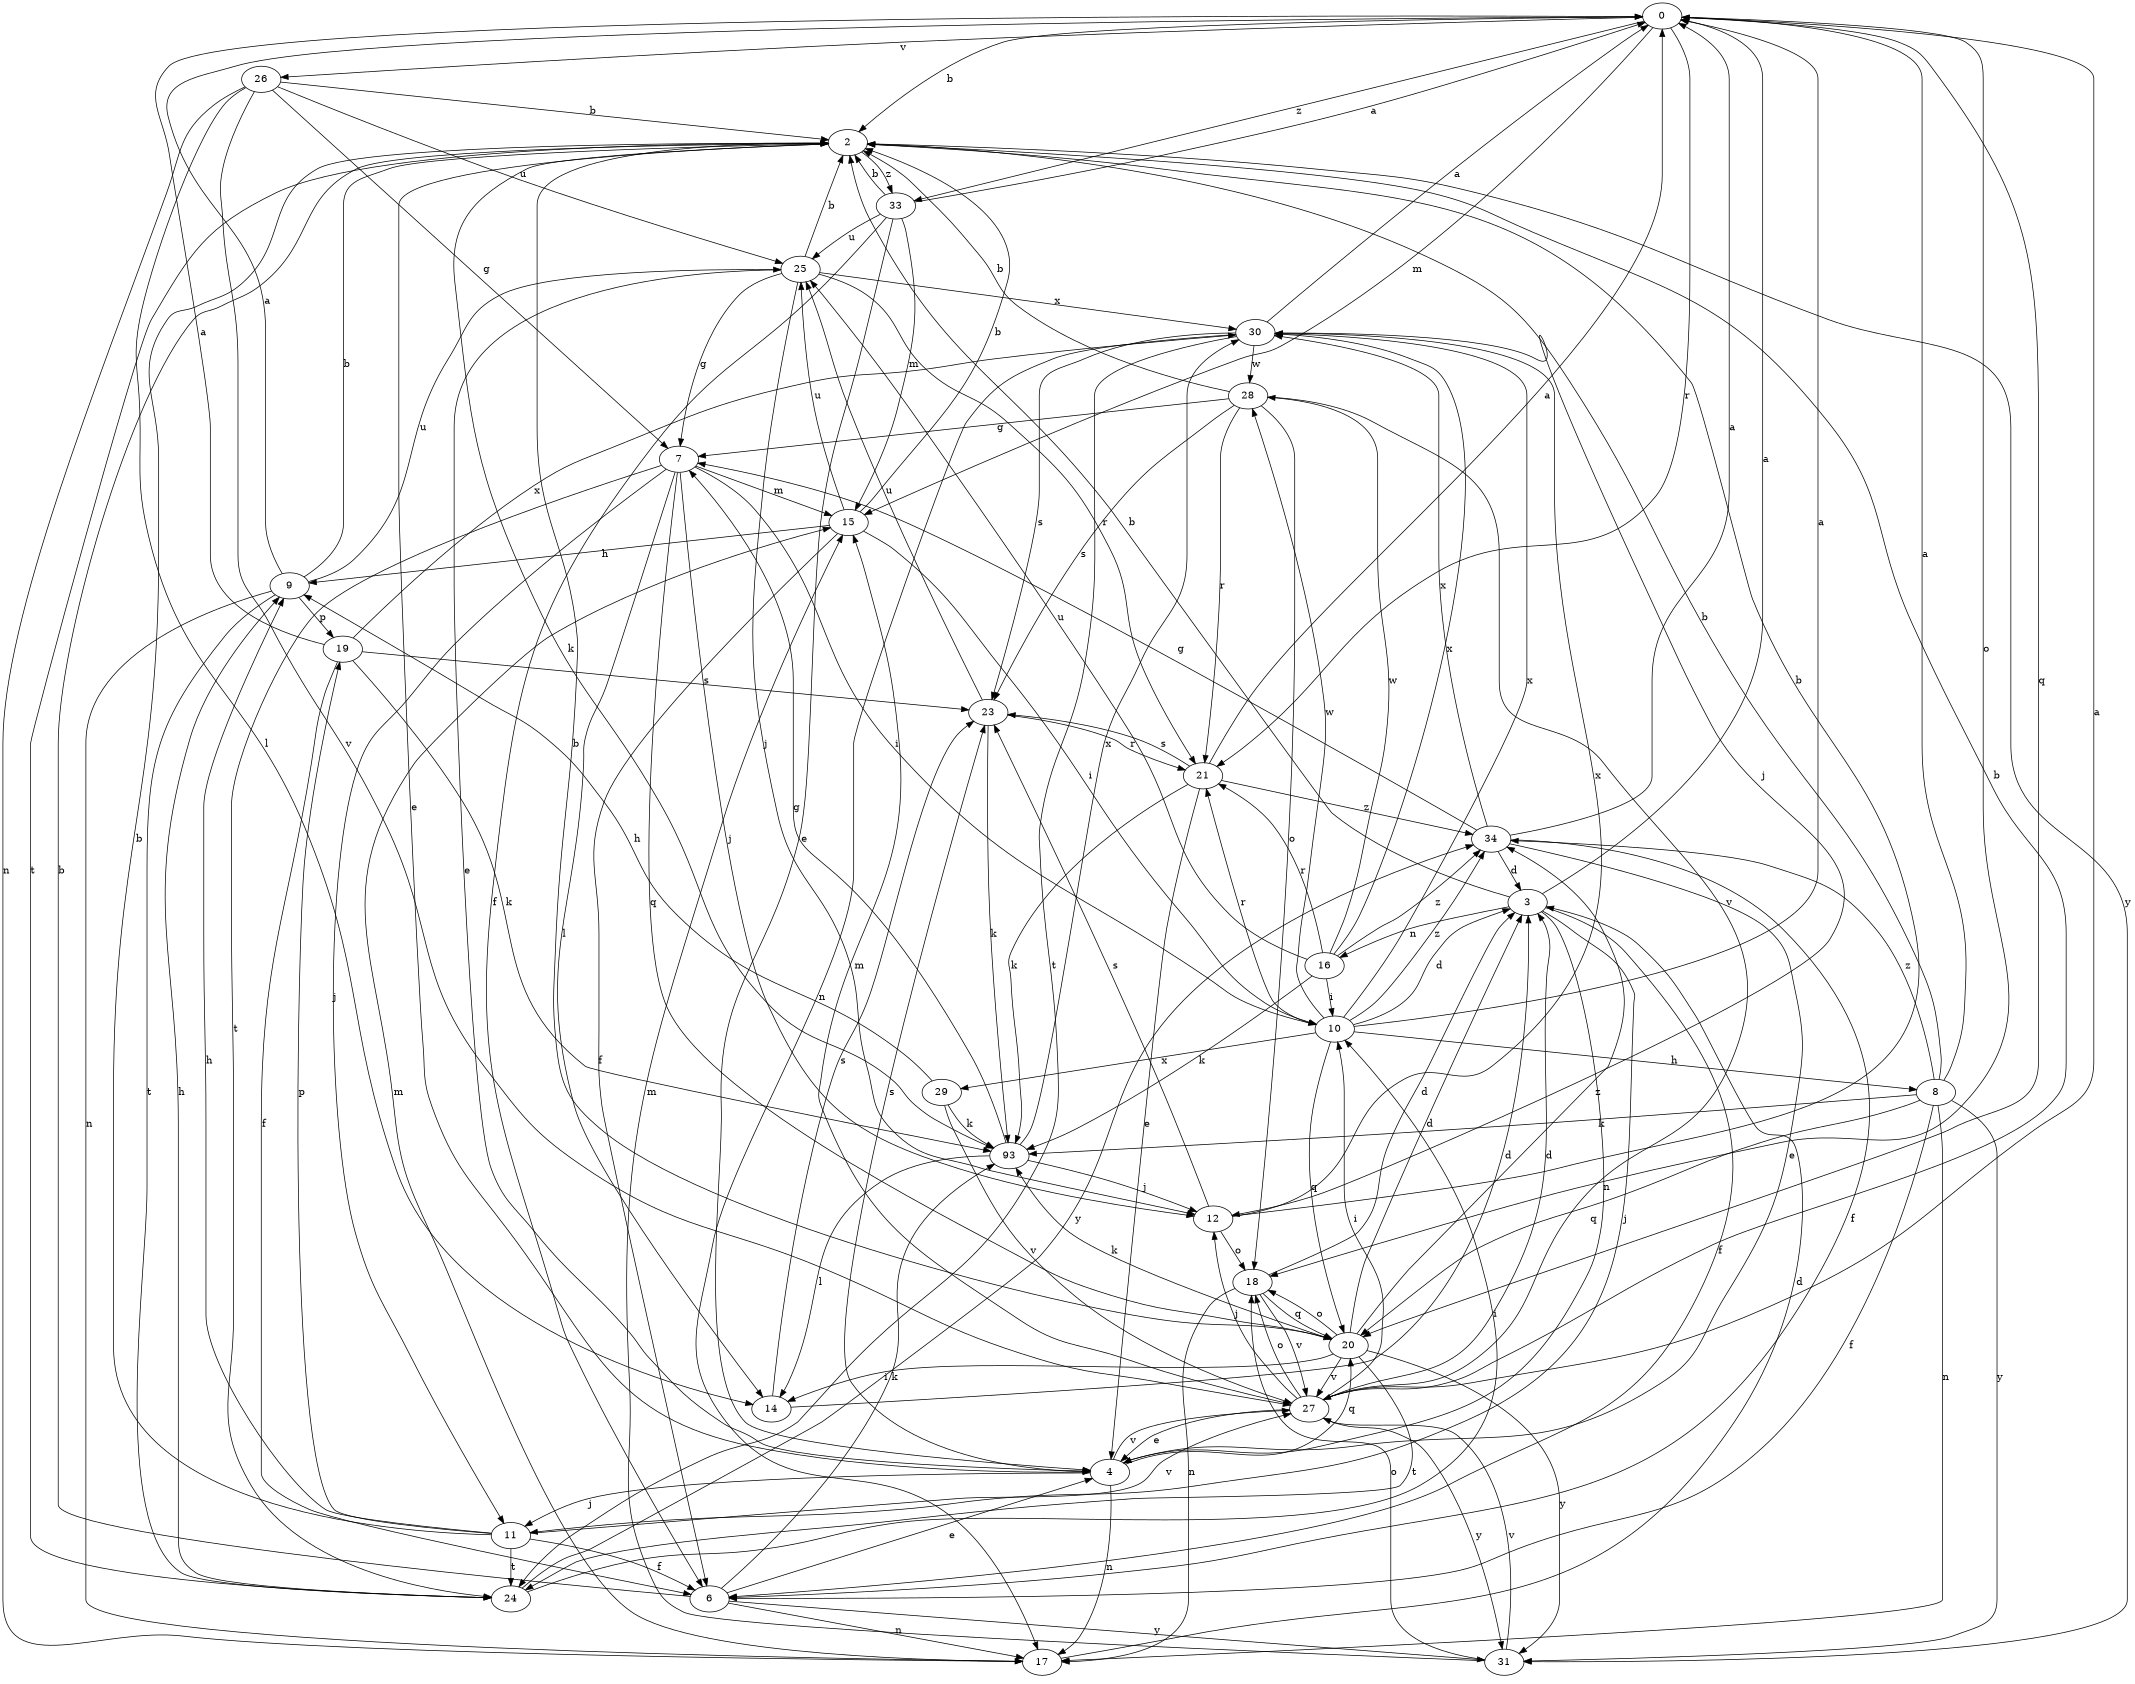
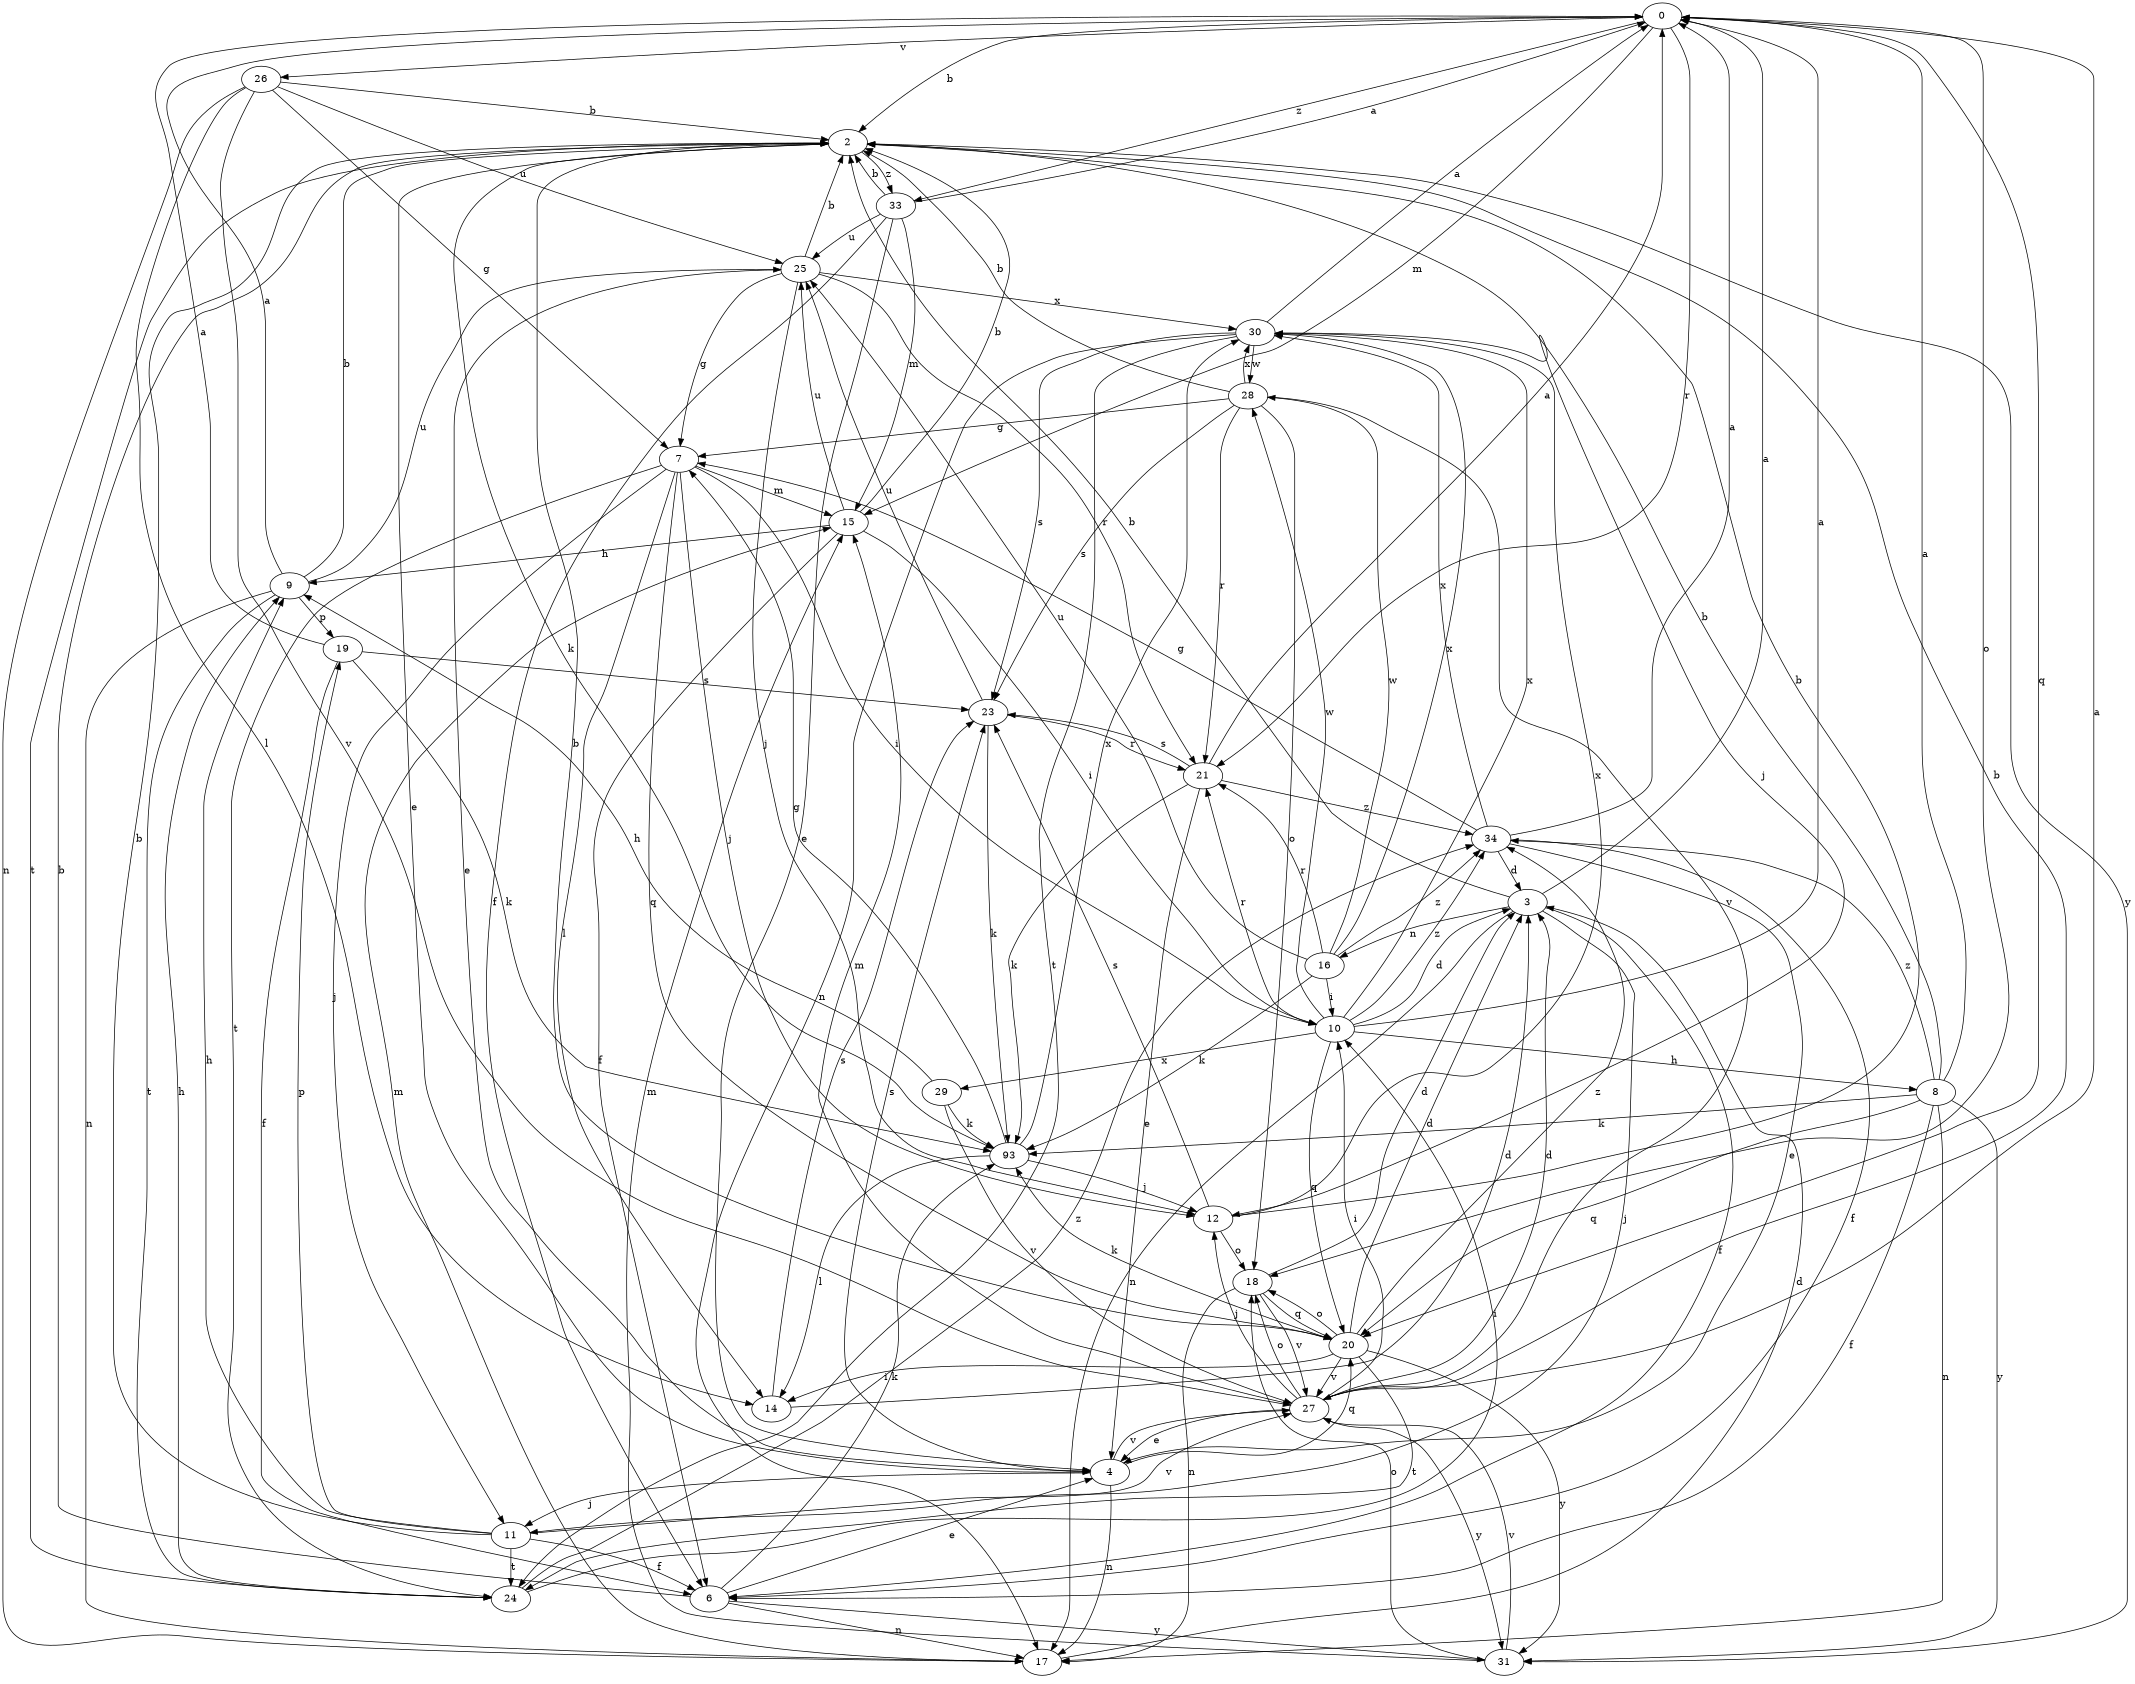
edge "19" -> "30": now "28" -> "30"
edge "24" -> "34": label "y" -> "z"
edge "3" -> "4": now "3" -> "17"
